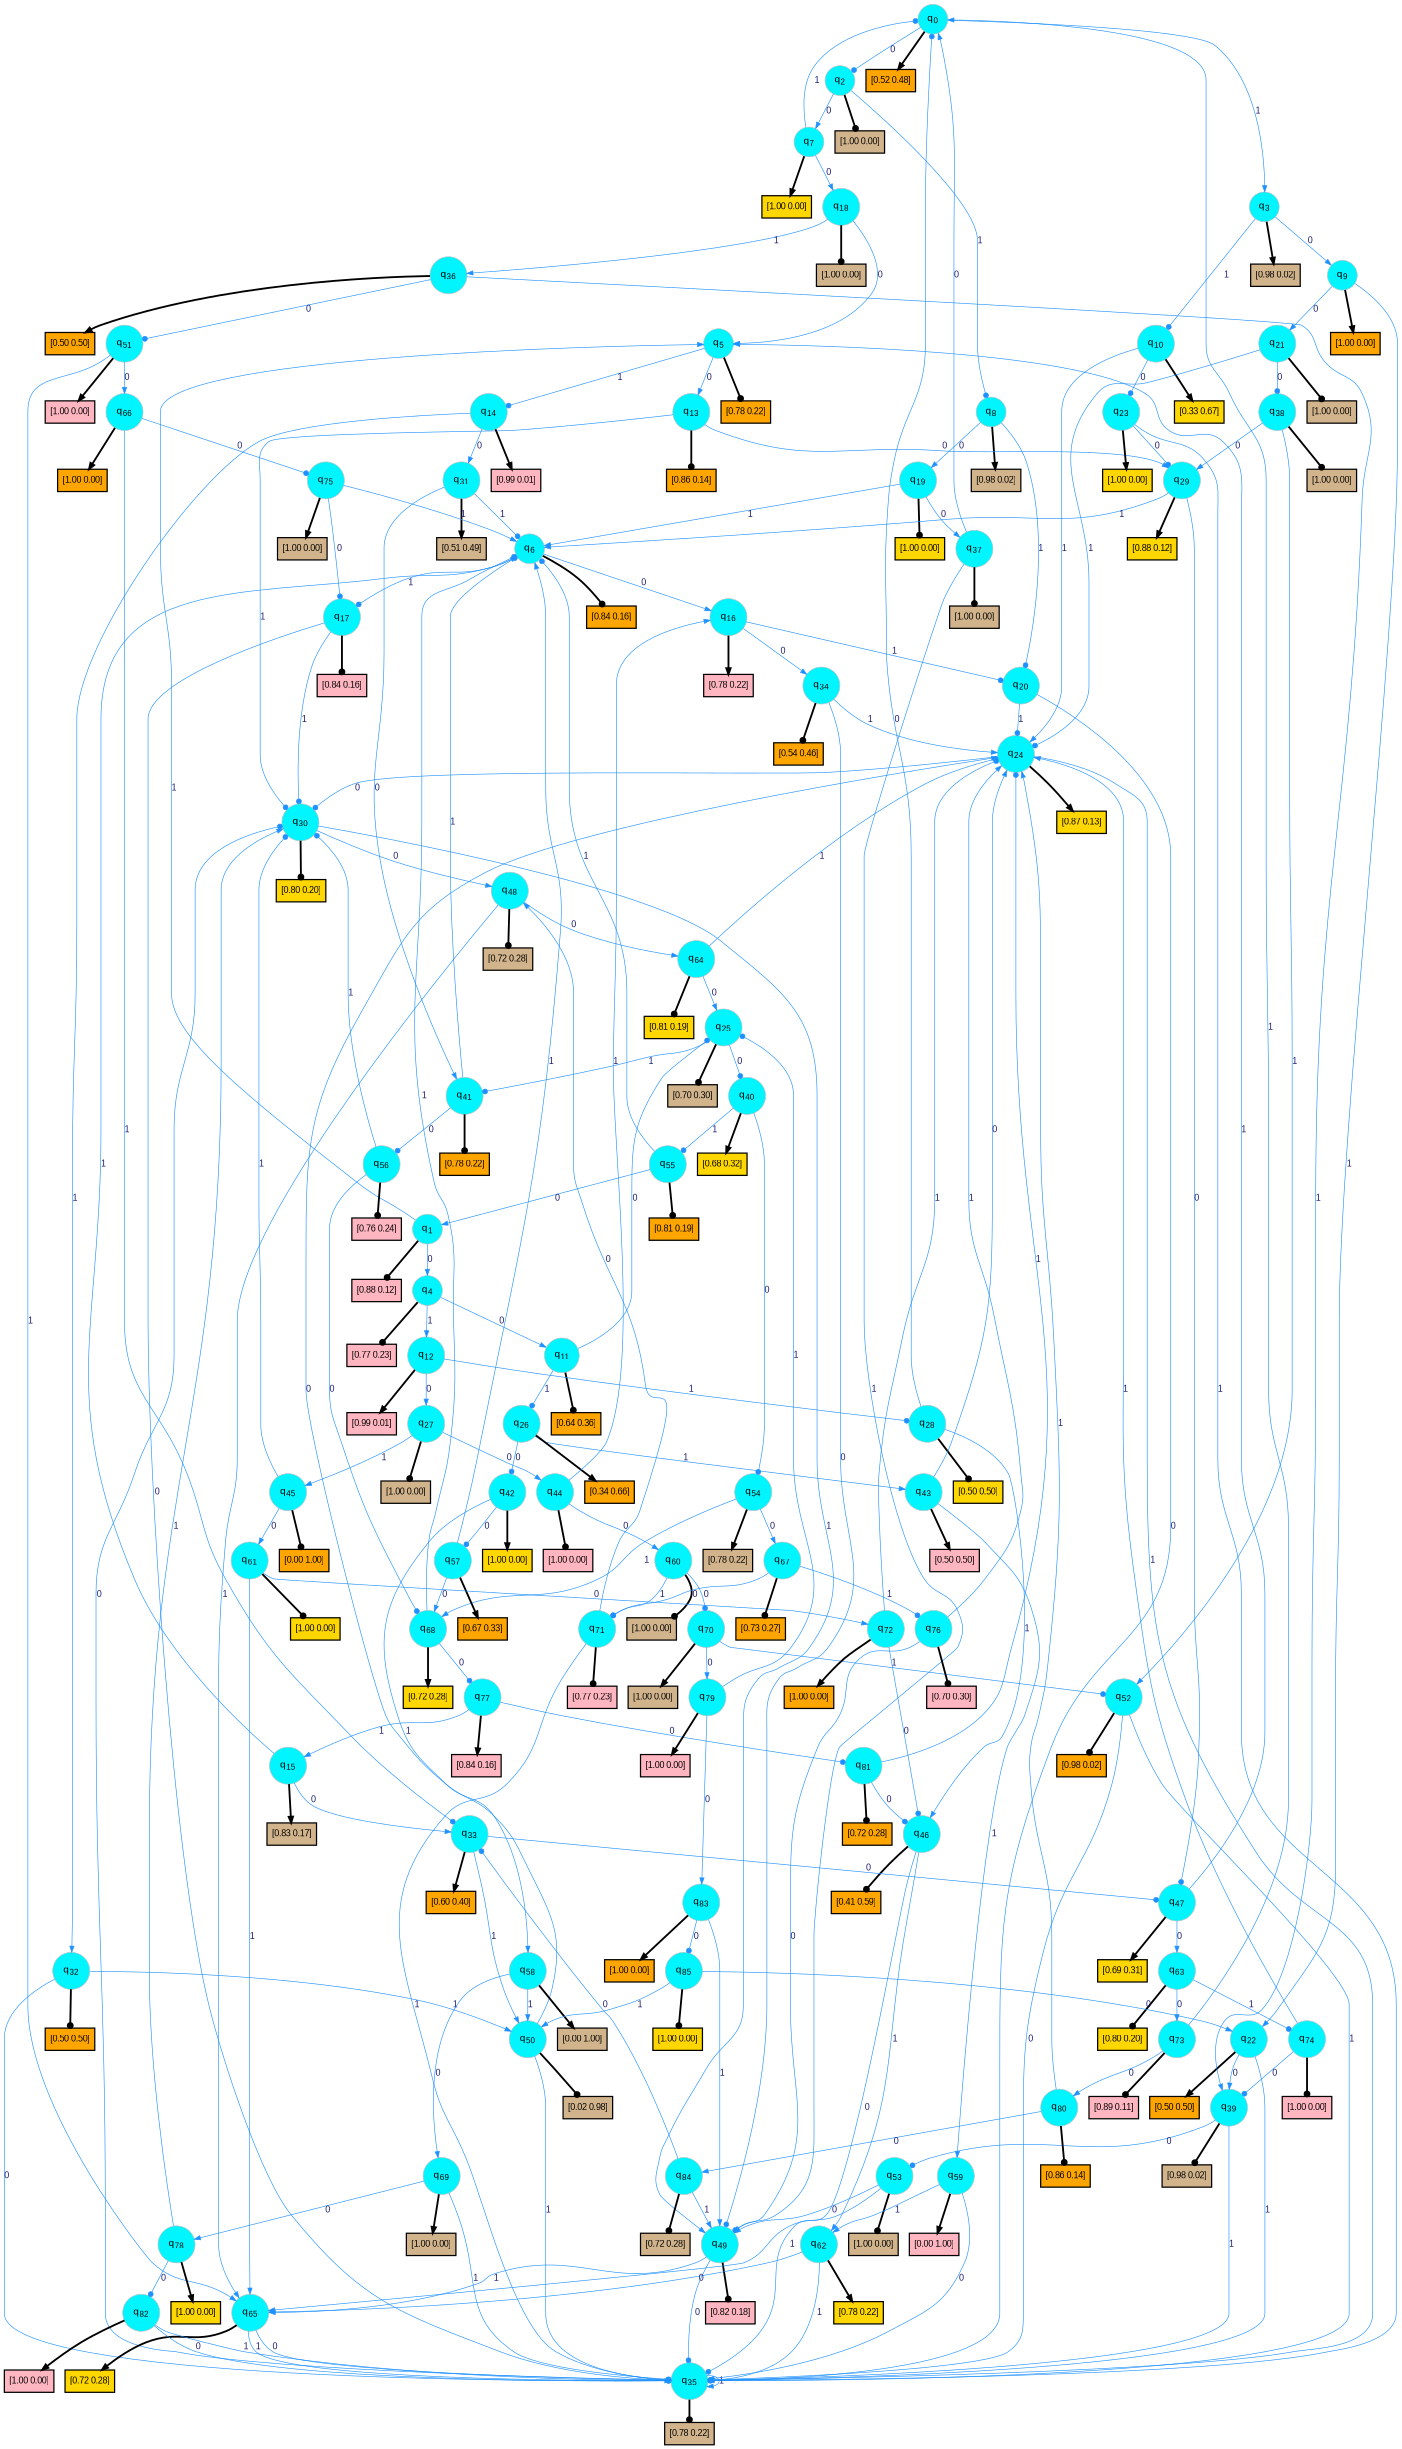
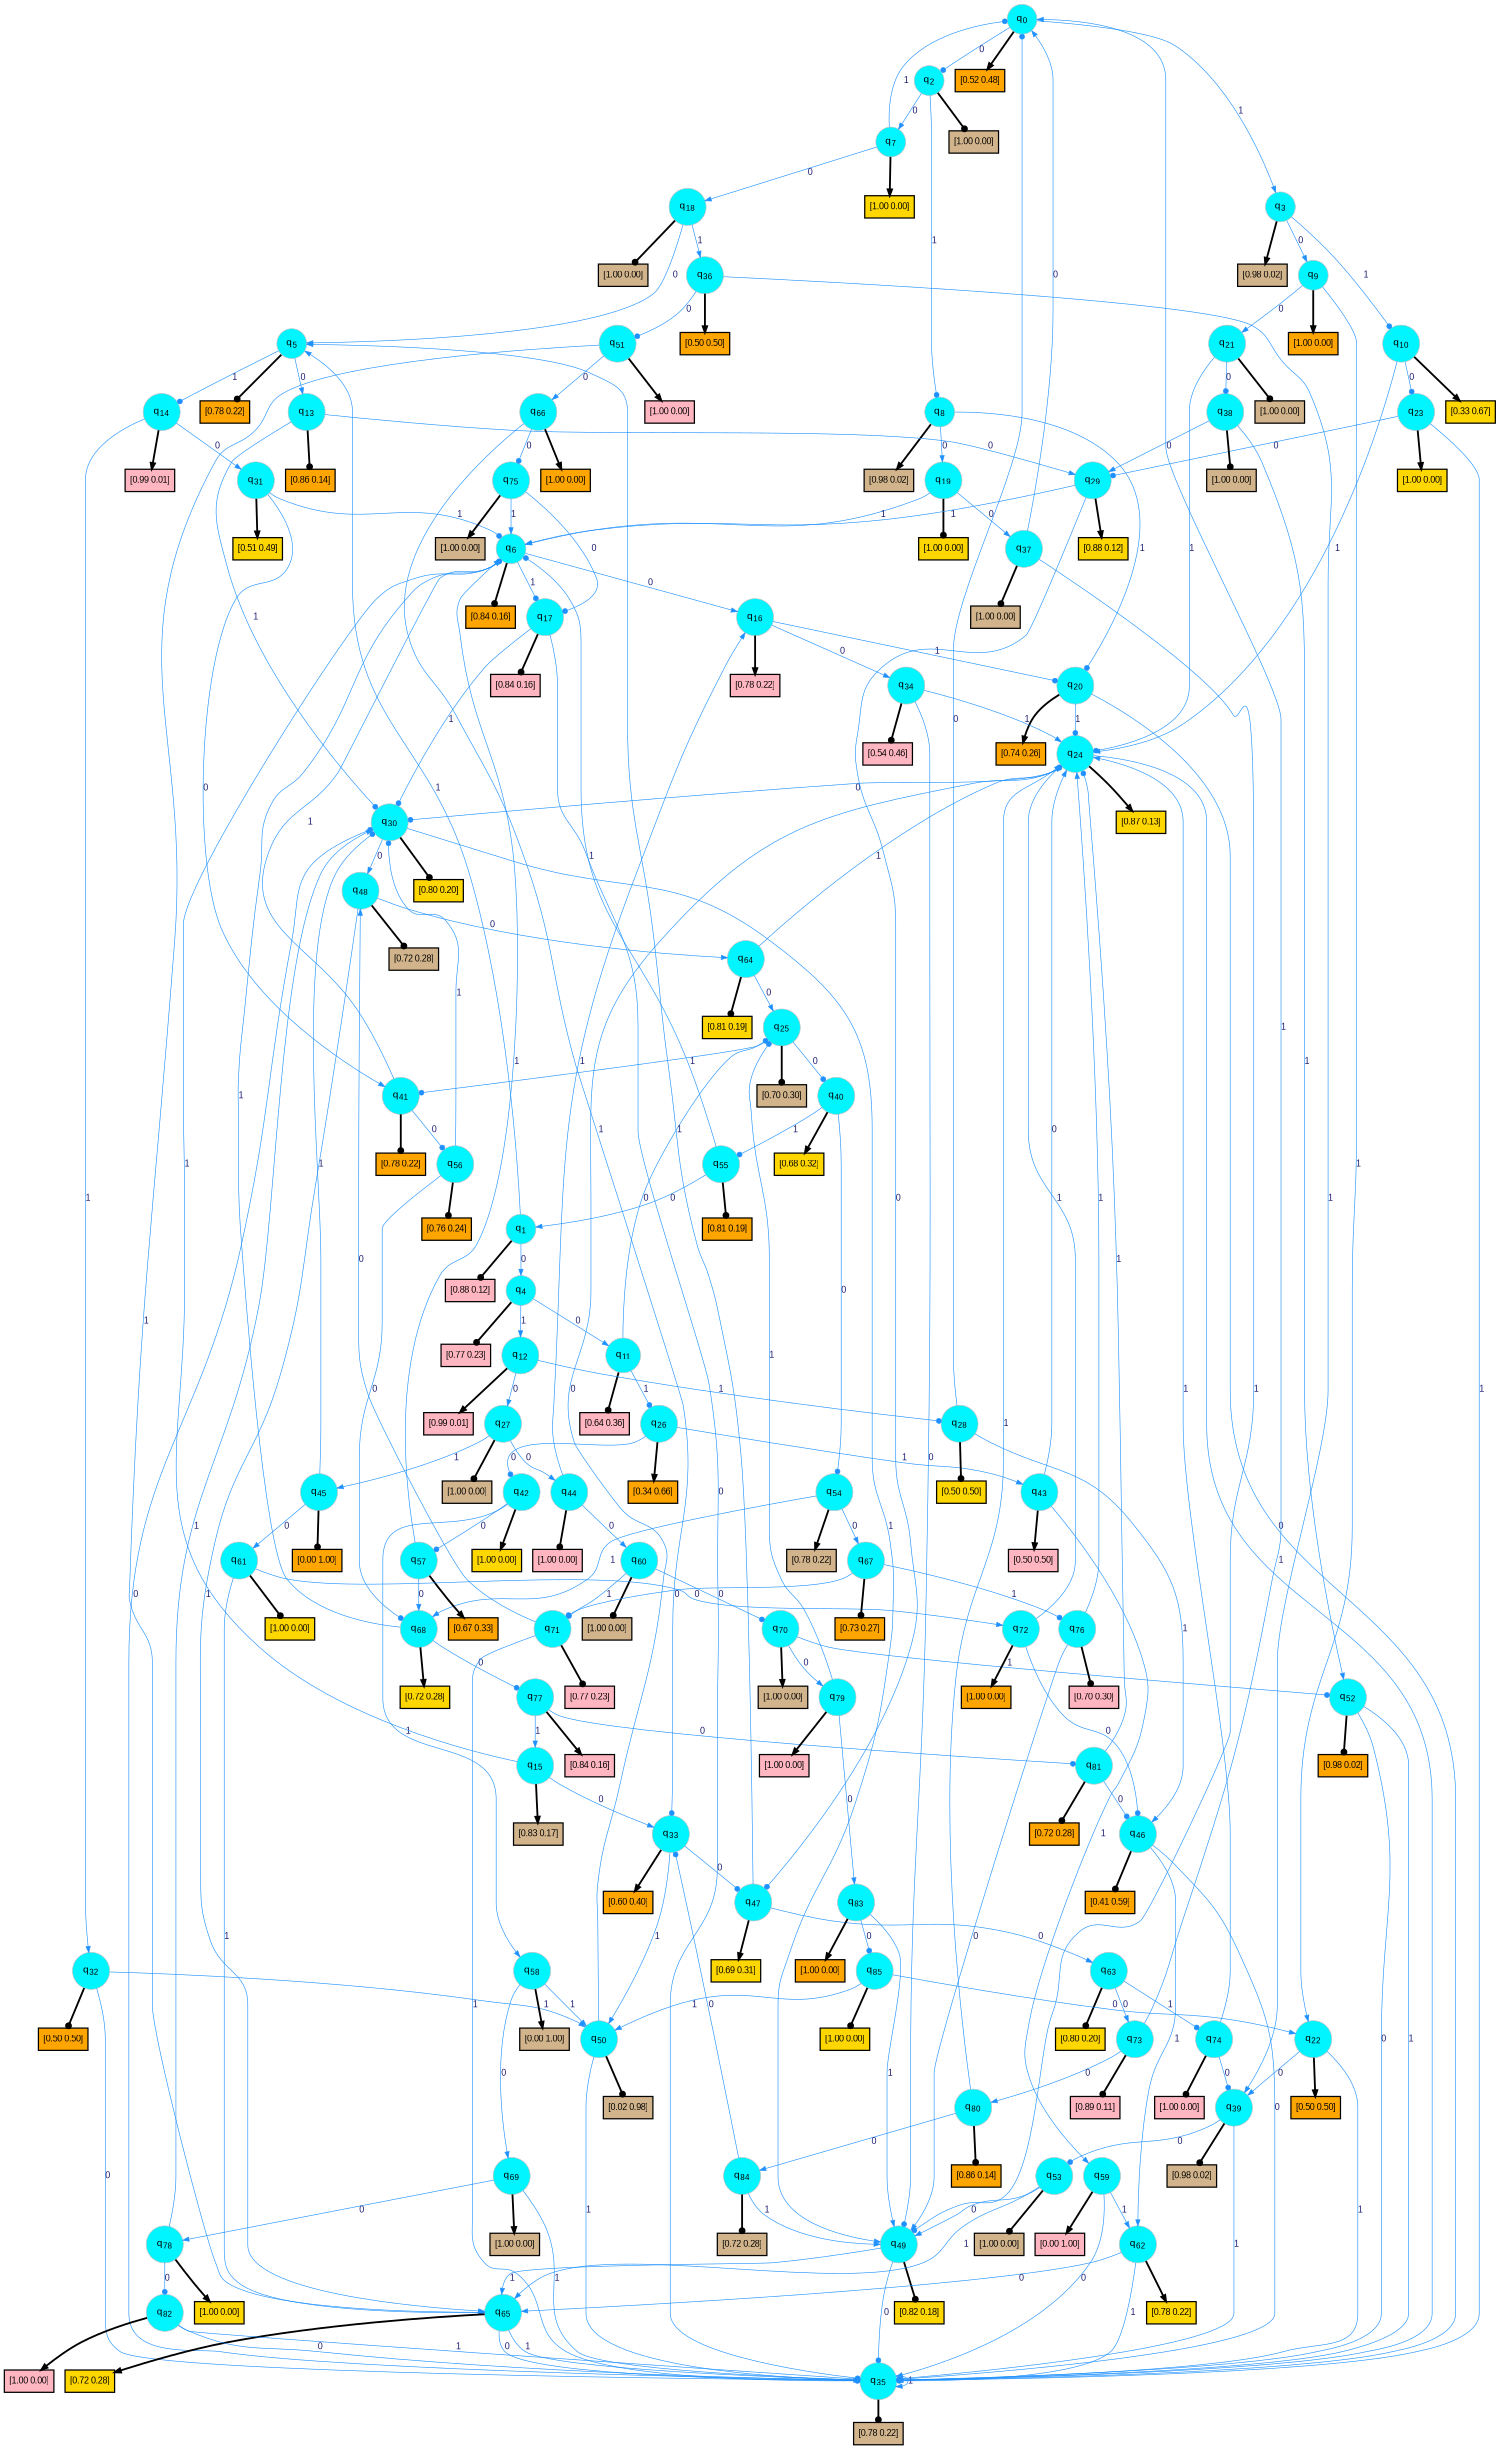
node "[0.51 0.49]": fillcolor tan -> gold
node "[0.54 0.46]": fillcolor orange -> lightpink
node "[0.74 0.26]": added
node "[0.76 0.24]": fillcolor lightpink -> orange
node "[0.64 0.36]": fillcolor orange -> lightpink
node "[0.82 0.18]": fillcolor lightpink -> gold
